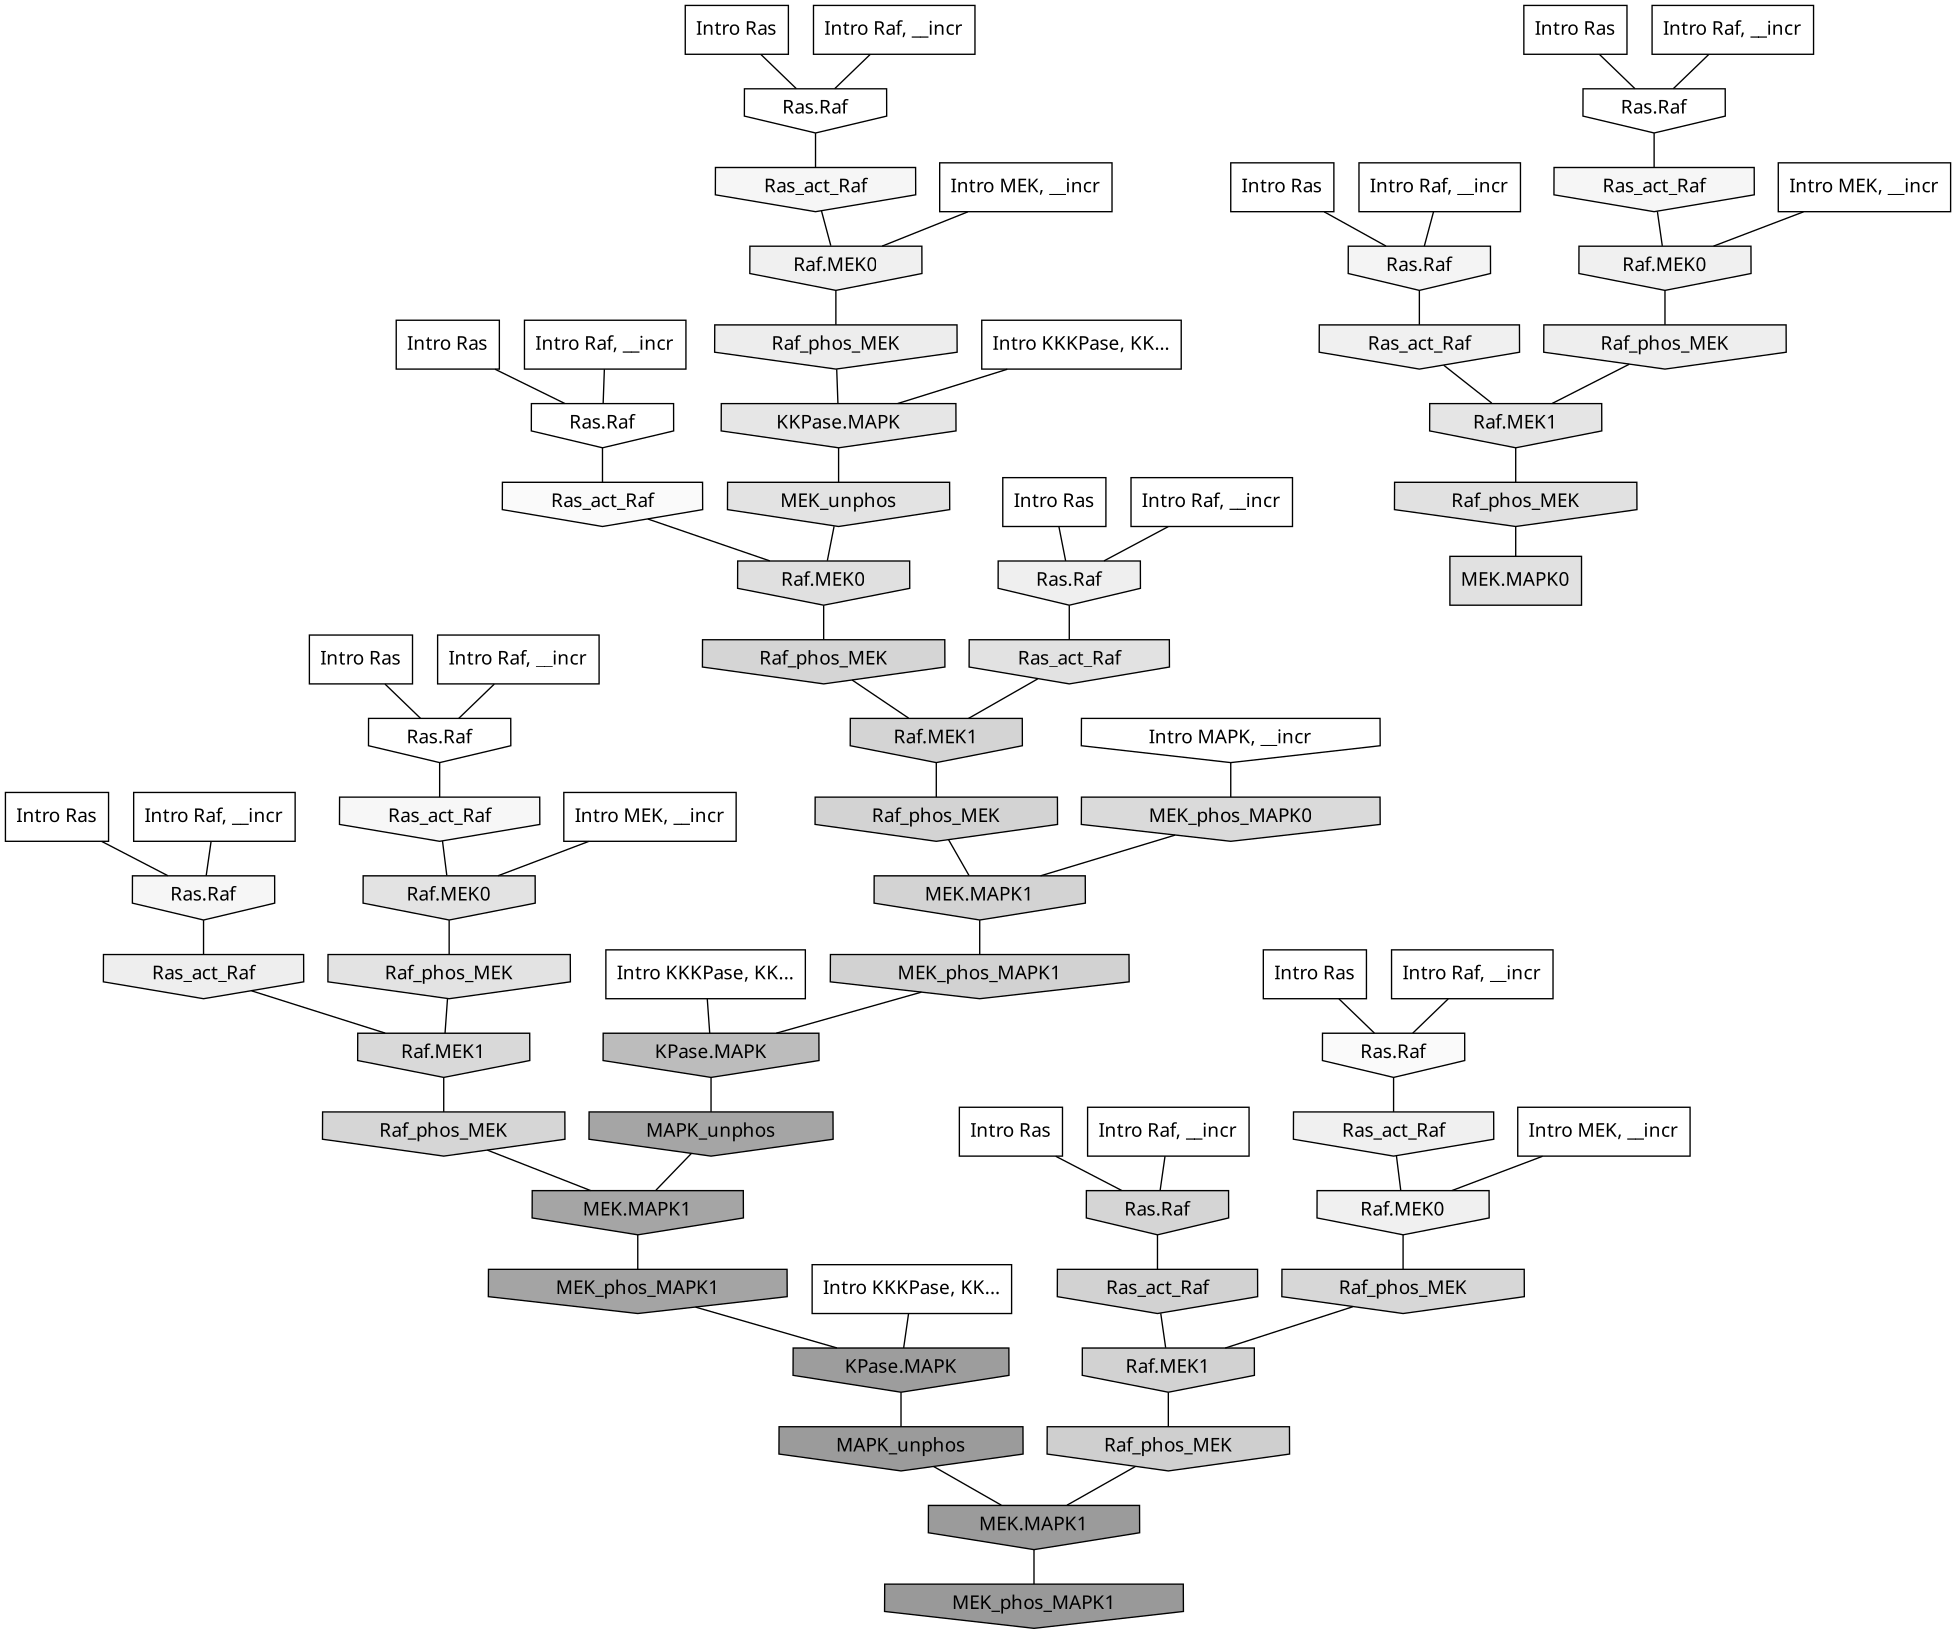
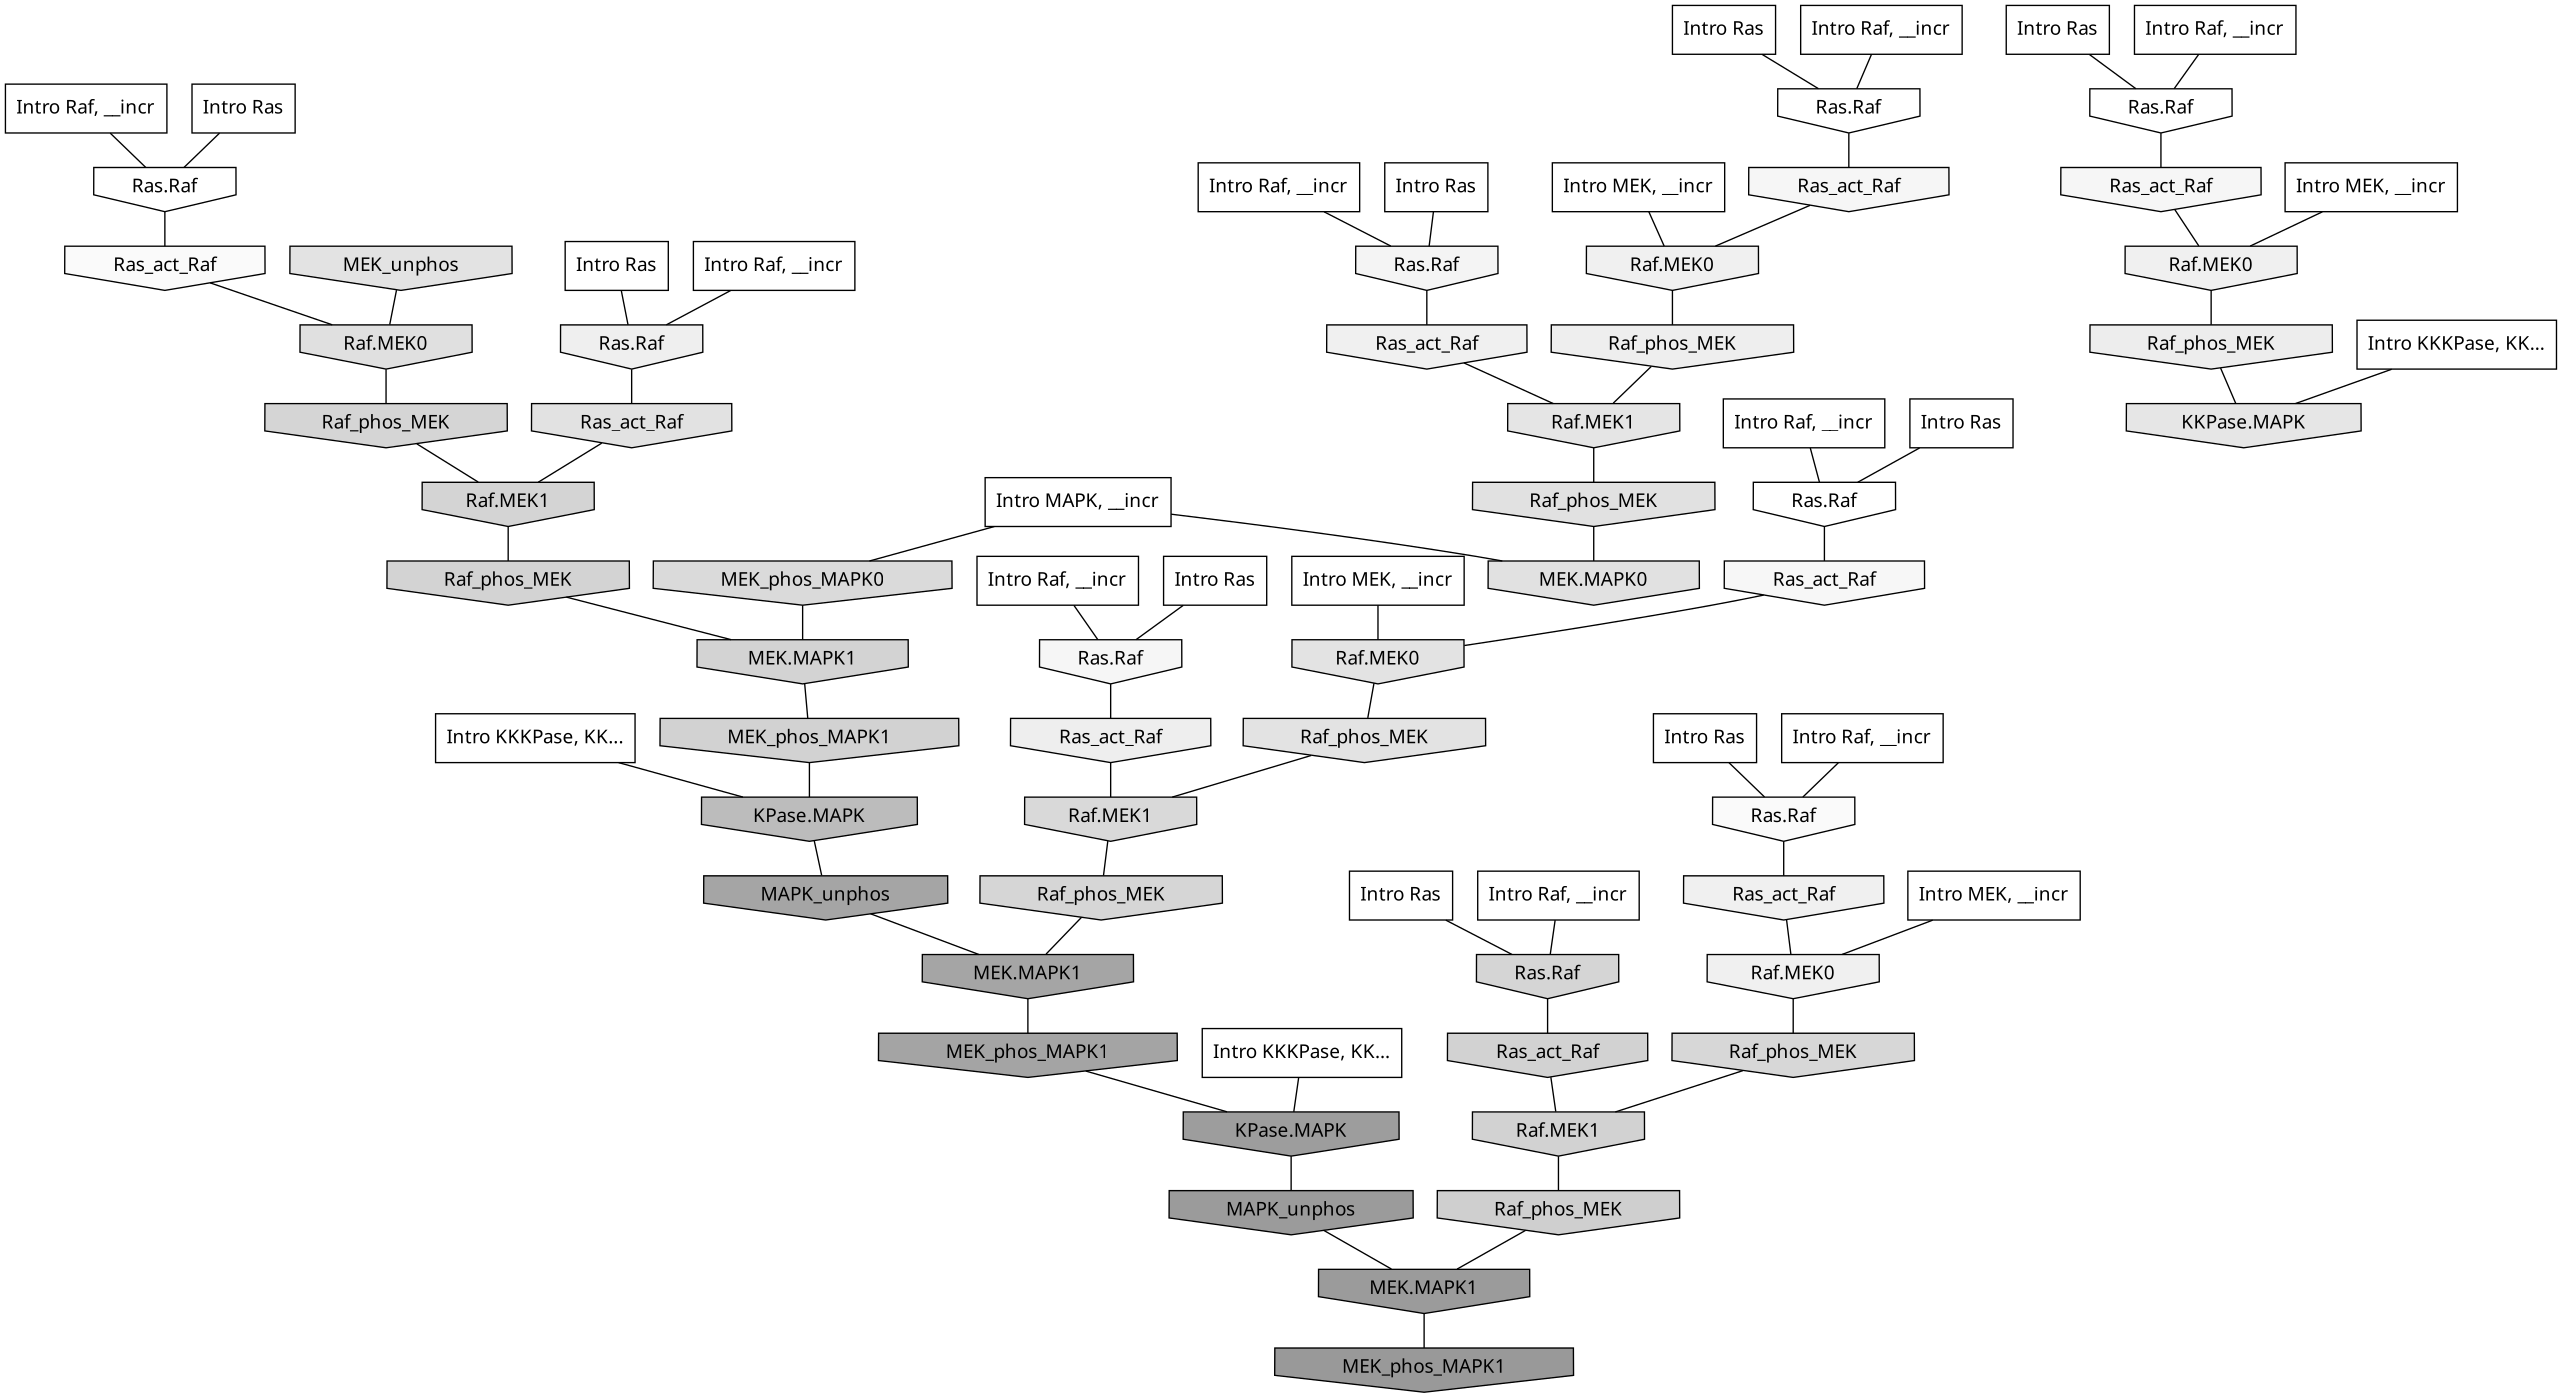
edge "KKPase.MAPK" -- "MEK_unphos": removed
edge "Intro MAPK, __incr" -- "MEK.MAPK0": added
node "MEK.MAPK0": shape box -> invhouse
node "Intro MAPK, __incr": shape invhouse -> box
